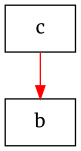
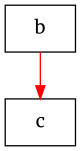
edge "c" -> "b": reversed
